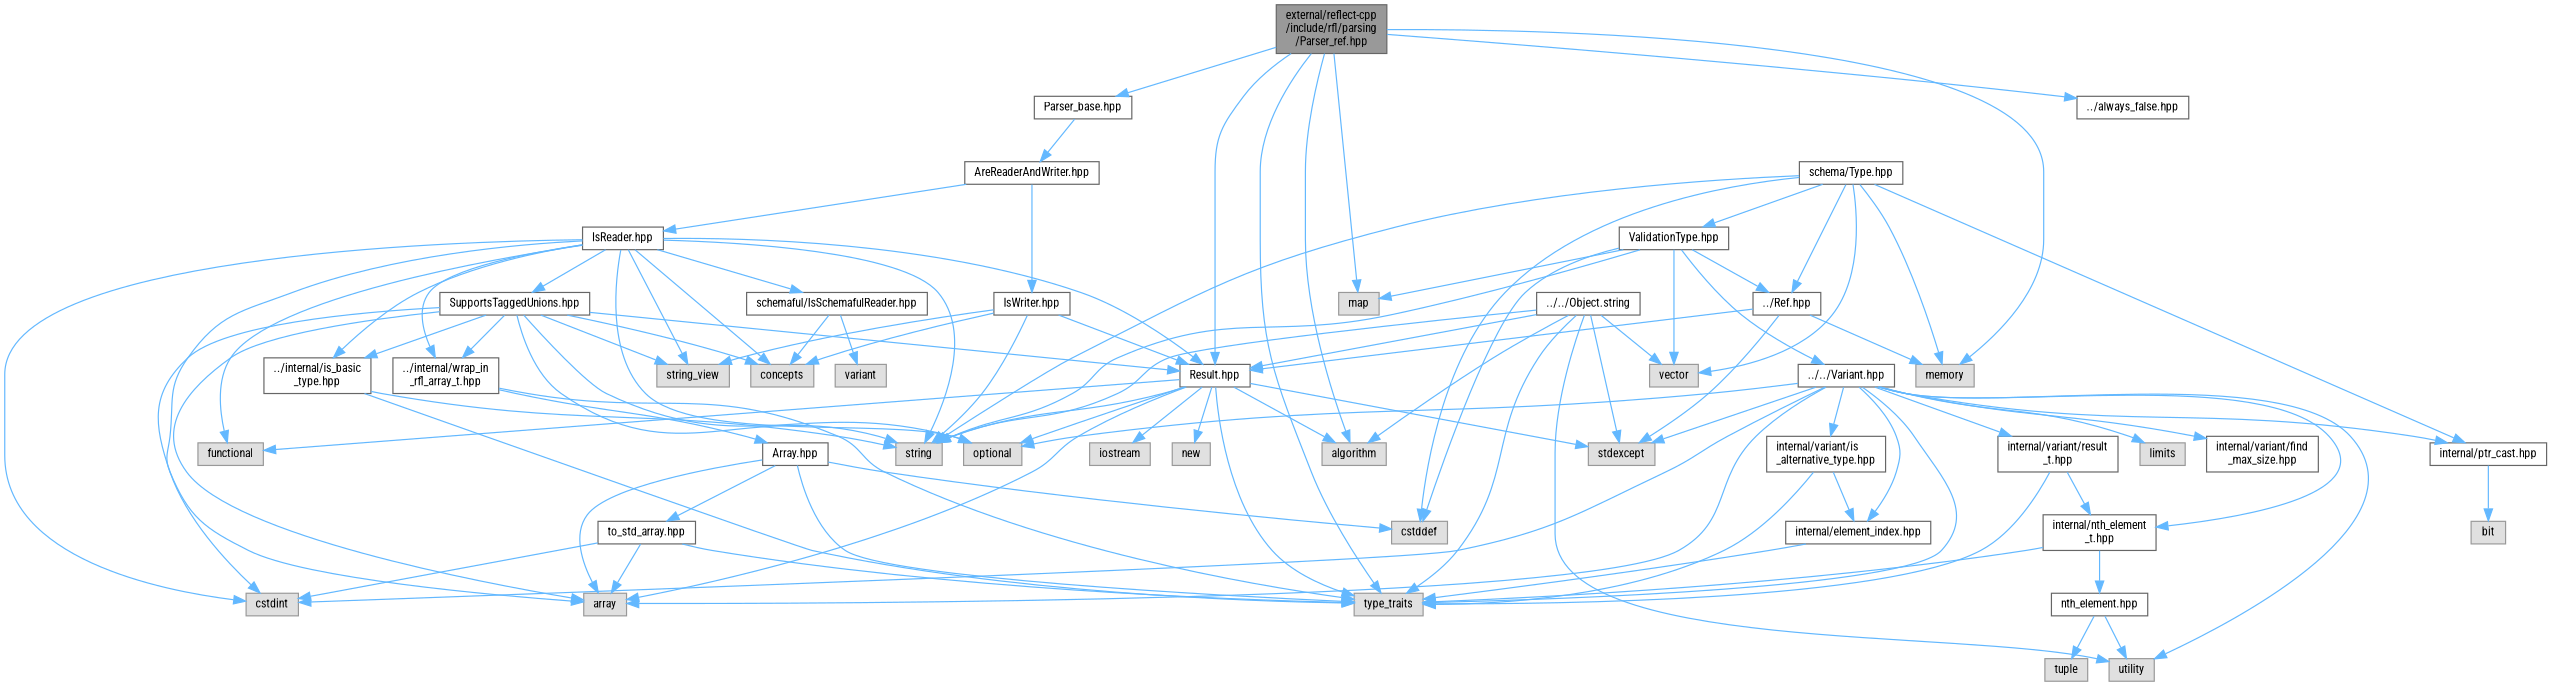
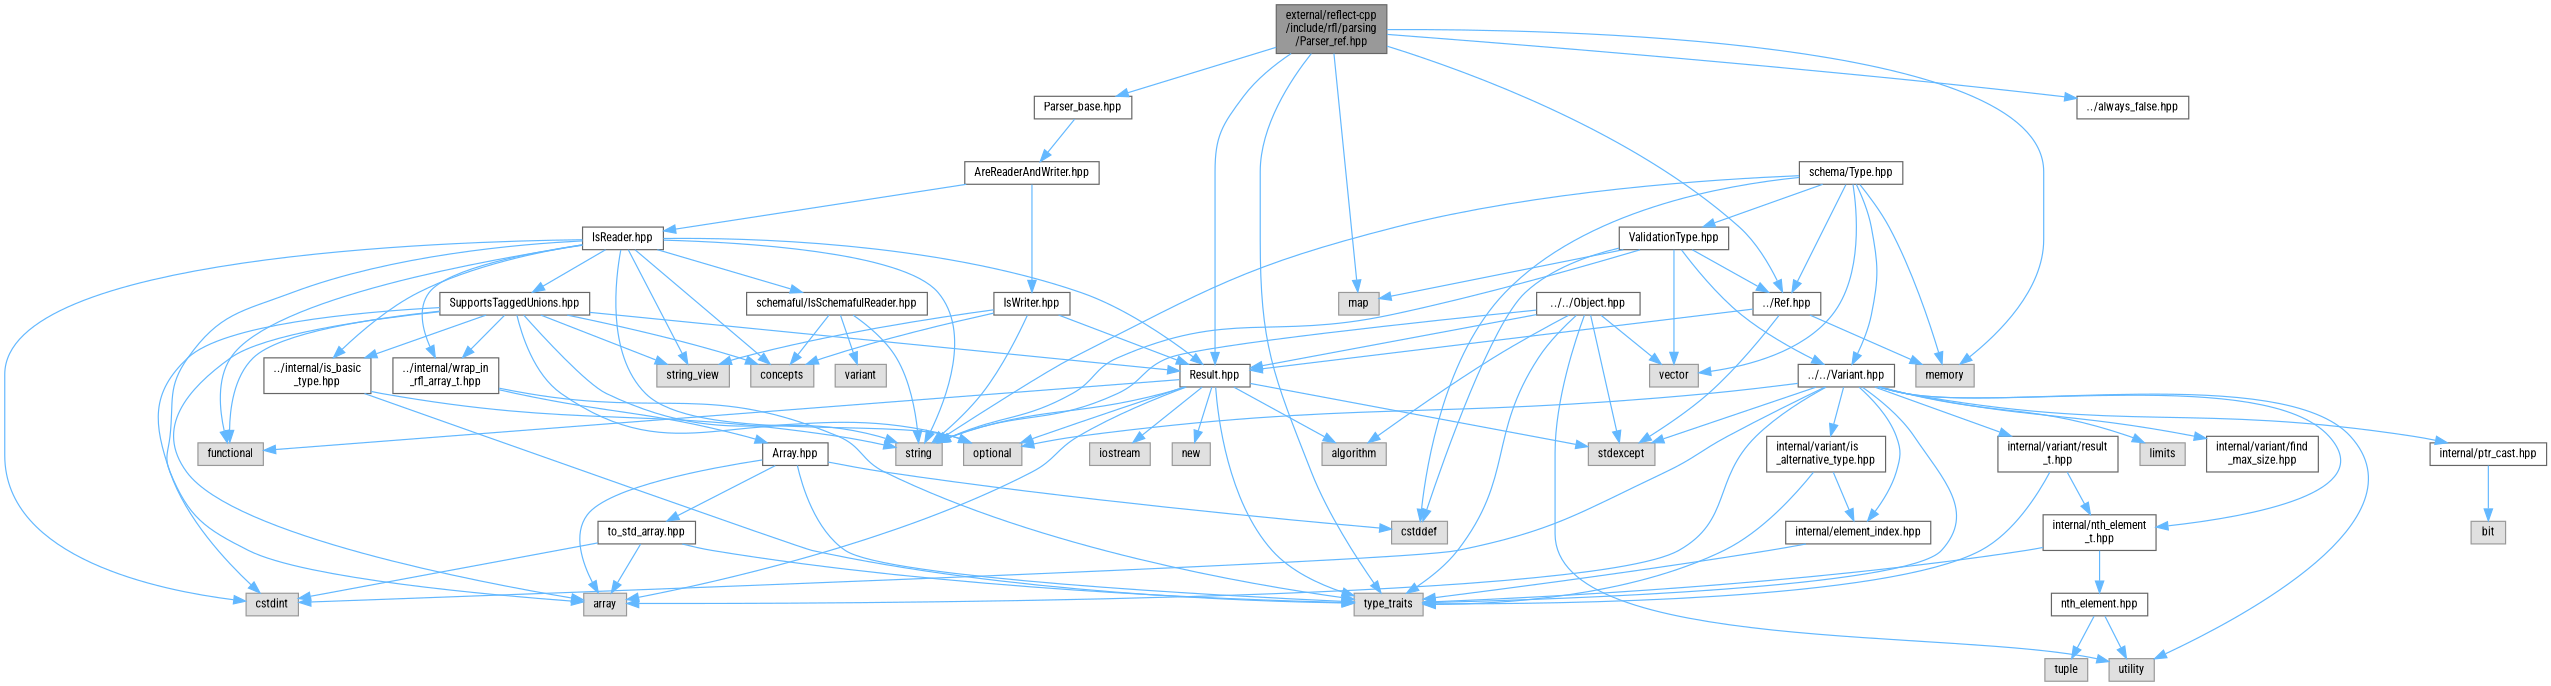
edge "external/reflect-cpp /include/rfl/parsing /Parser_ref.hpp" -> "algorithm": now "external/reflect-cpp /include/rfl/parsing /Parser_ref.hpp" -> "../Ref.hpp"
node "../../Object.string": label "../../Object.string" -> "../../Object.hpp"
edge "schema/Type.hpp" -> "internal/ptr_cast.hpp": now "schema/Type.hpp" -> "../../Variant.hpp"
edge "SupportsTaggedUnions.hpp" -> "functional": added
edge "schemaful/IsSchemafulReader.hpp" -> "string": added
